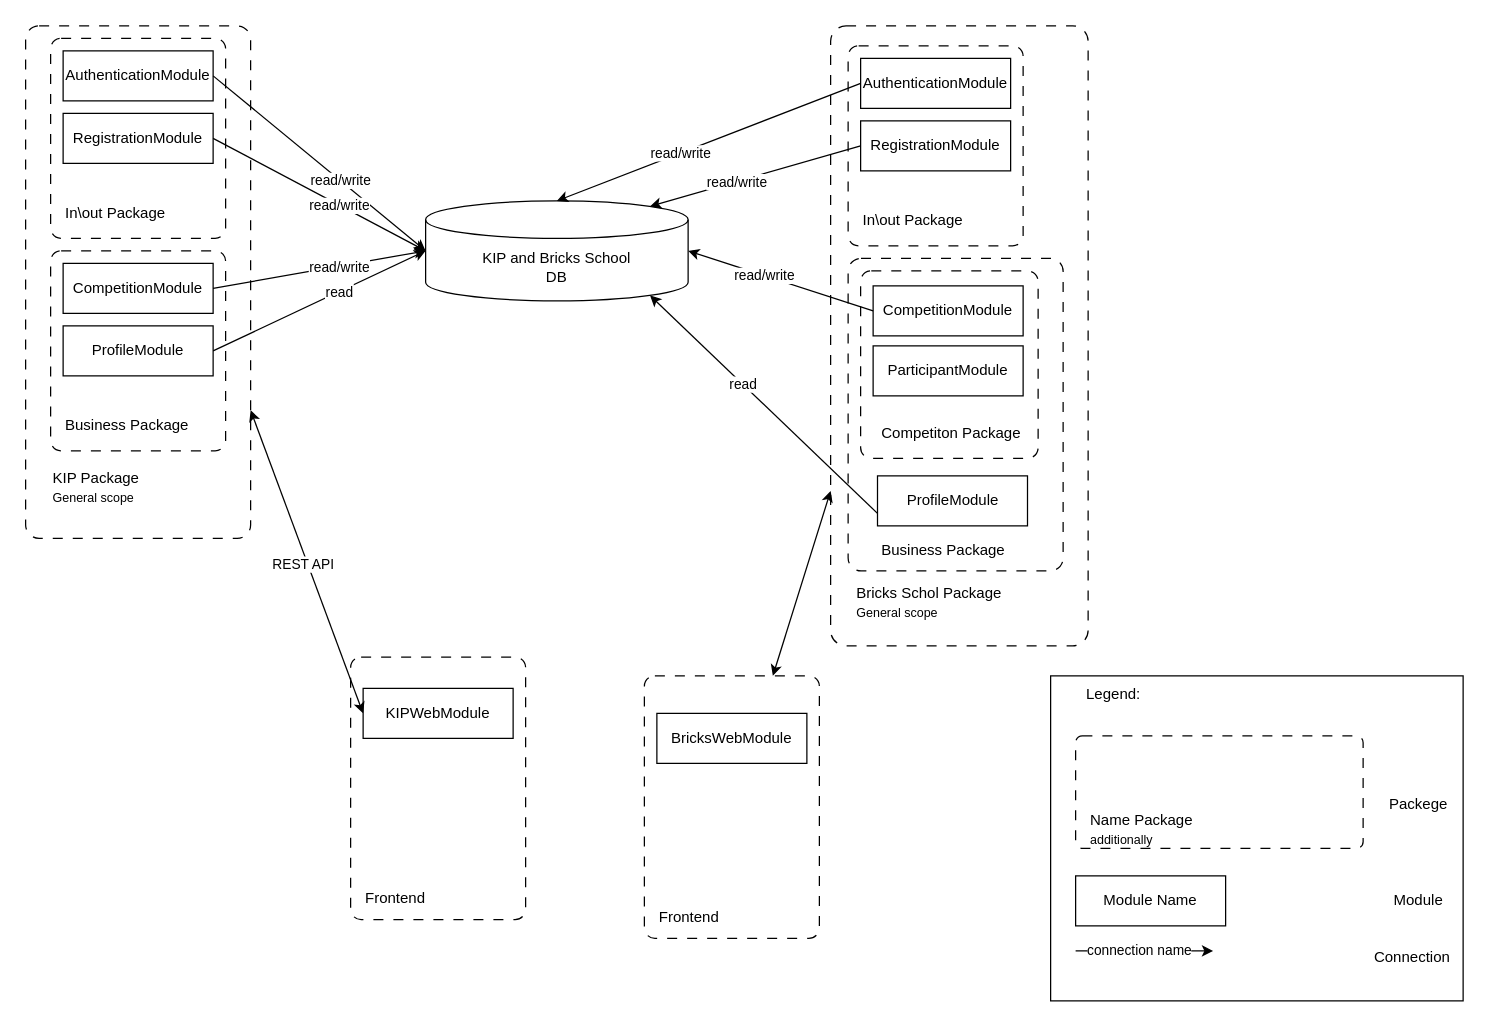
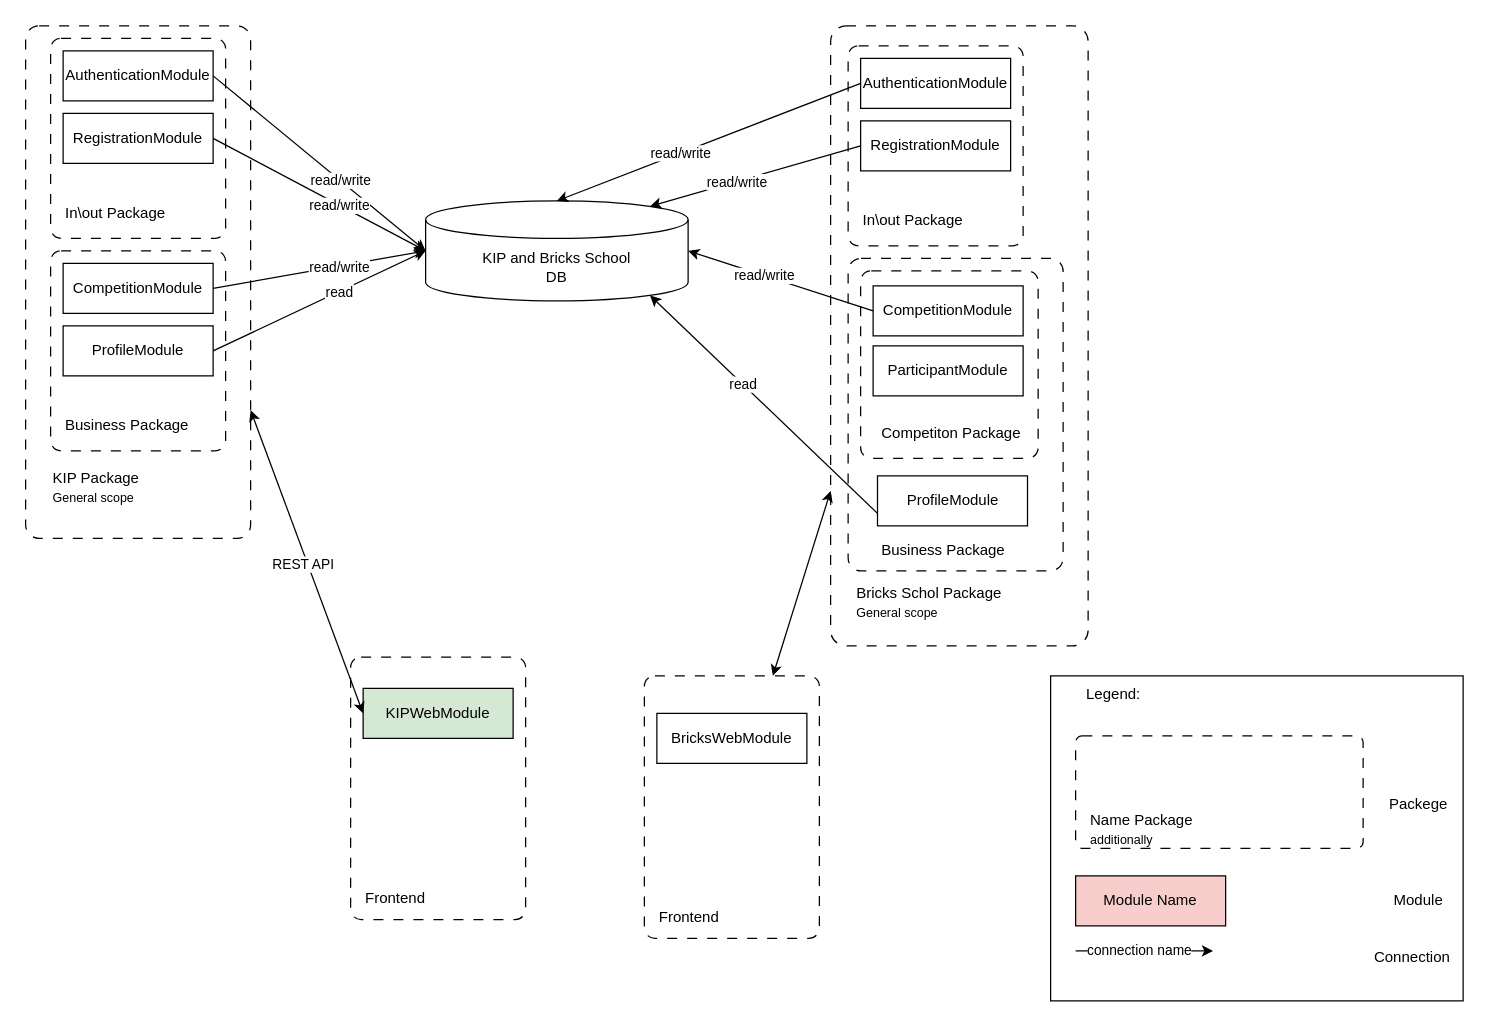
node "KIPWebModule": fillcolor #ffffff -> #d5e8d4
node "Module Name": fillcolor #ffffff -> #f8cecc
